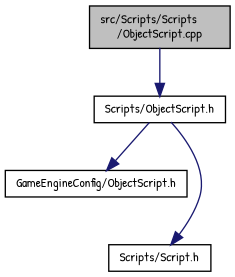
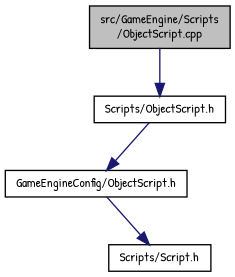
node "src/Scripts/Scripts /ObjectScript.cpp": label "src/Scripts/Scripts /ObjectScript.cpp" -> "src/GameEngine/Scripts /ObjectScript.cpp"
edge "Scripts/ObjectScript.h" -> "Scripts/Script.h": now "GameEngineConfig/ObjectScript.h" -> "Scripts/Script.h"
